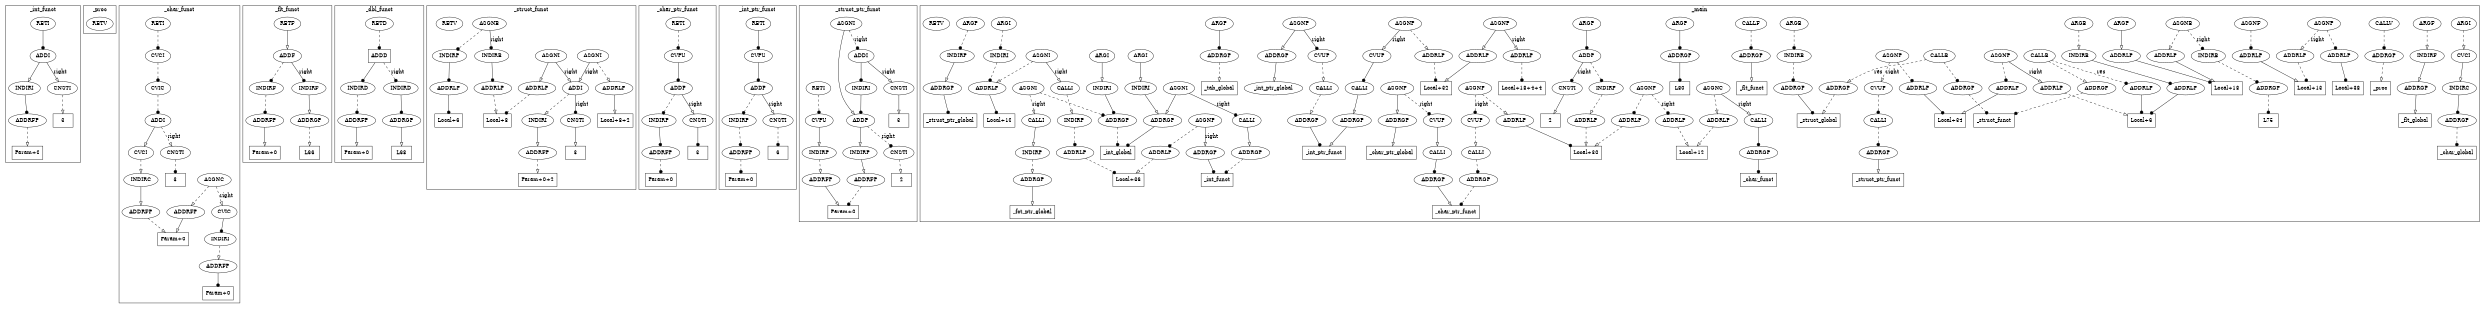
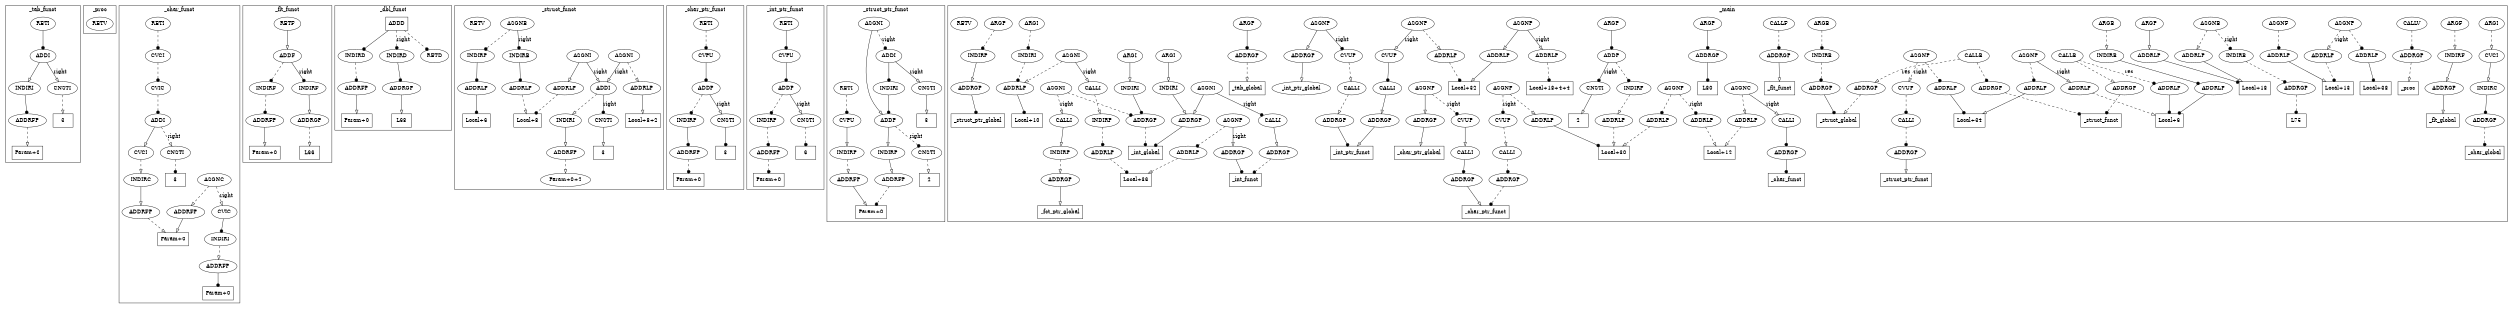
cluster "_int_funct": label "_int_funct" -> "_tab_funct"
edge "RETD" -> "ADDD": reversed
node "Param+0+2": shape box -> ellipse
